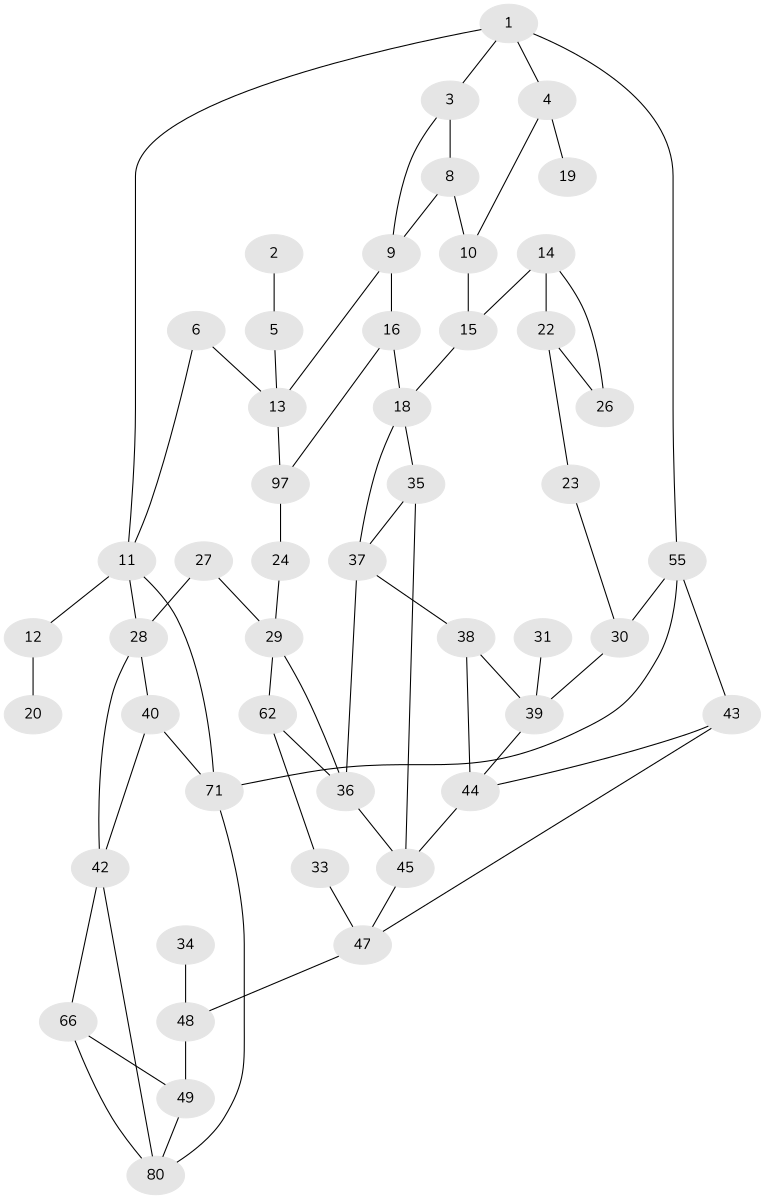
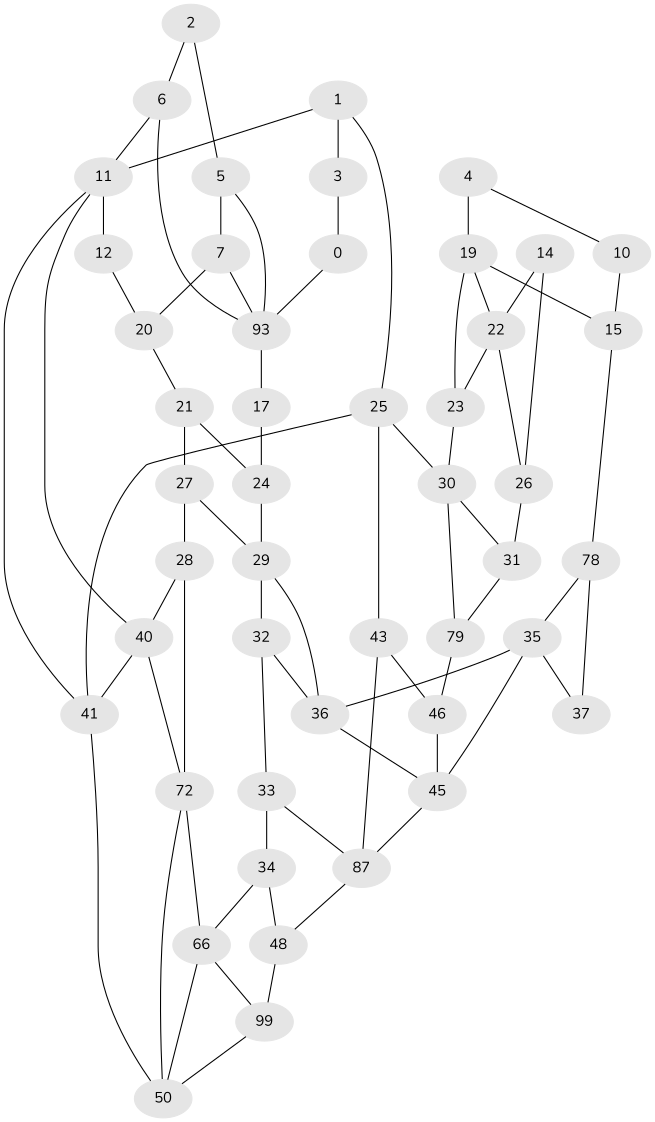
edge "2" -- "6": added
edge "1" -- "4": removed
node "8": removed
node "7": added
node "9": label "9" -> "0"
edge "19" -- "22": added
edge "14" -- "15": now "19" -- "15"
edge "19" -- "23": added
node "16": removed
node "21": added
node "13": label "13" -> "93"
node "18": label "18" -> "78"
node "97": label "97" -> "17"
edge "26" -- "31": added
edge "30" -- "31": added
node "55": label "55" -> "25"
edge "11" -- "28": now "11" -- "40"
node "38": removed
edge "37" -- "36": now "35" -- "36"
node "62": label "62" -> "32"
node "39": label "39" -> "79"
node "71": label "71" -> "41"
node "44": label "44" -> "46"
edge "33" -- "34": added
node "42": label "42" -> "72"
edge "34" -- "66": added
node "47": label "47" -> "87"
node "49": label "49" -> "99"
node "80": label "80" -> "50"
